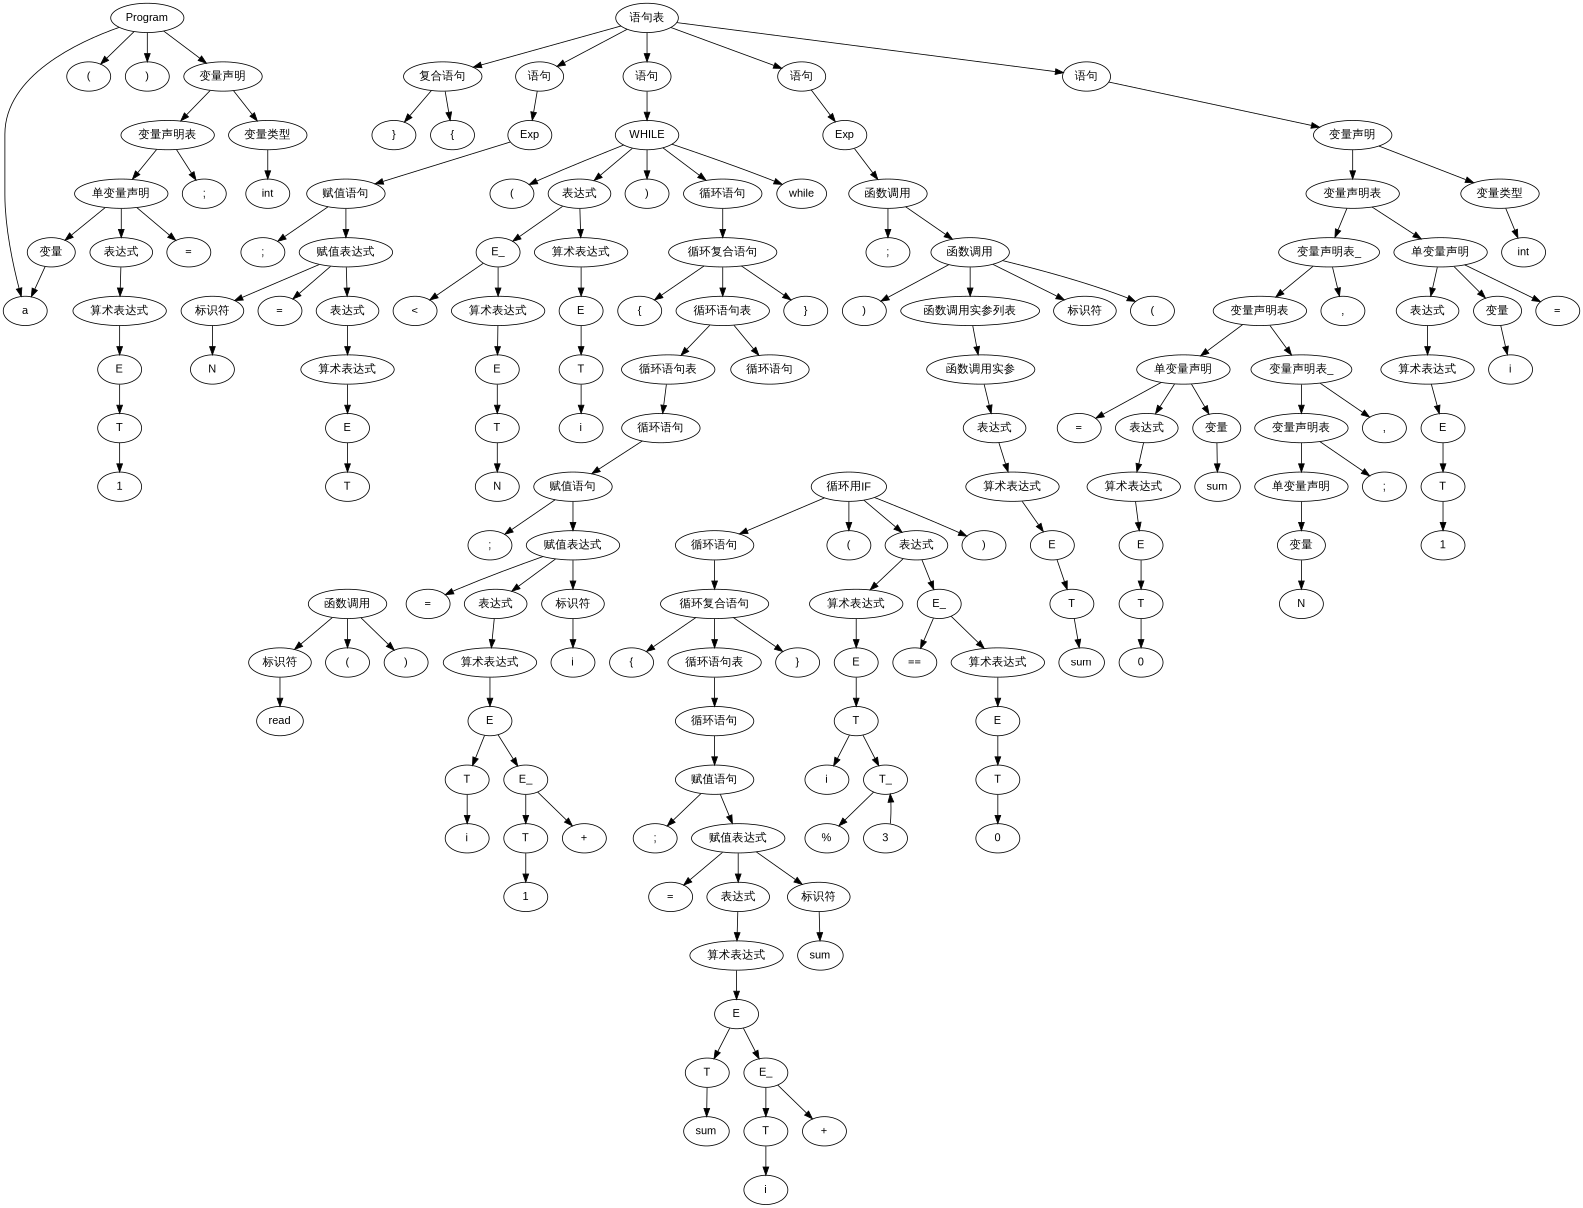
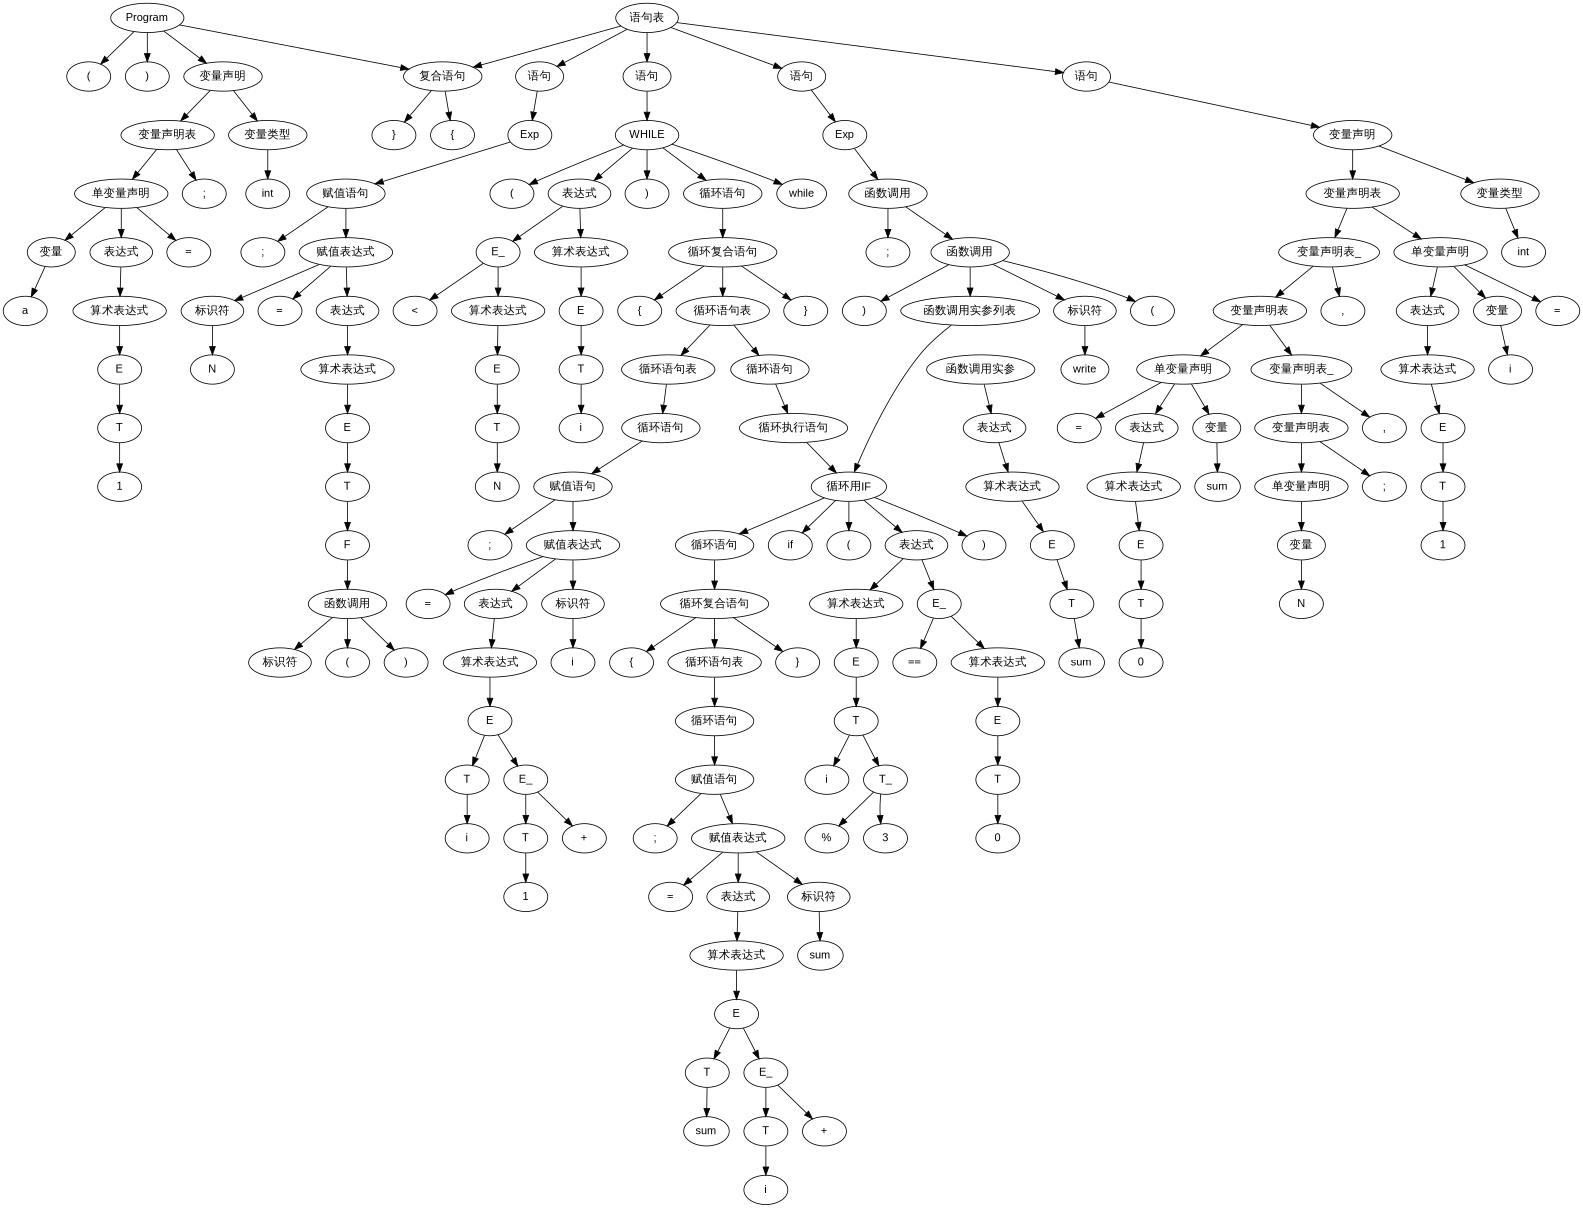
edge "Program" -> "a": now "Program" -> "复合语句"
edge "函数调用实参列表" -> "函数调用实参": now "函数调用实参列表" -> "循环用IF"
node "write": added
node "循环执行语句": added
node "F": added
node "if": added
node "read": removed
edge "3" -> "T_": reversed
